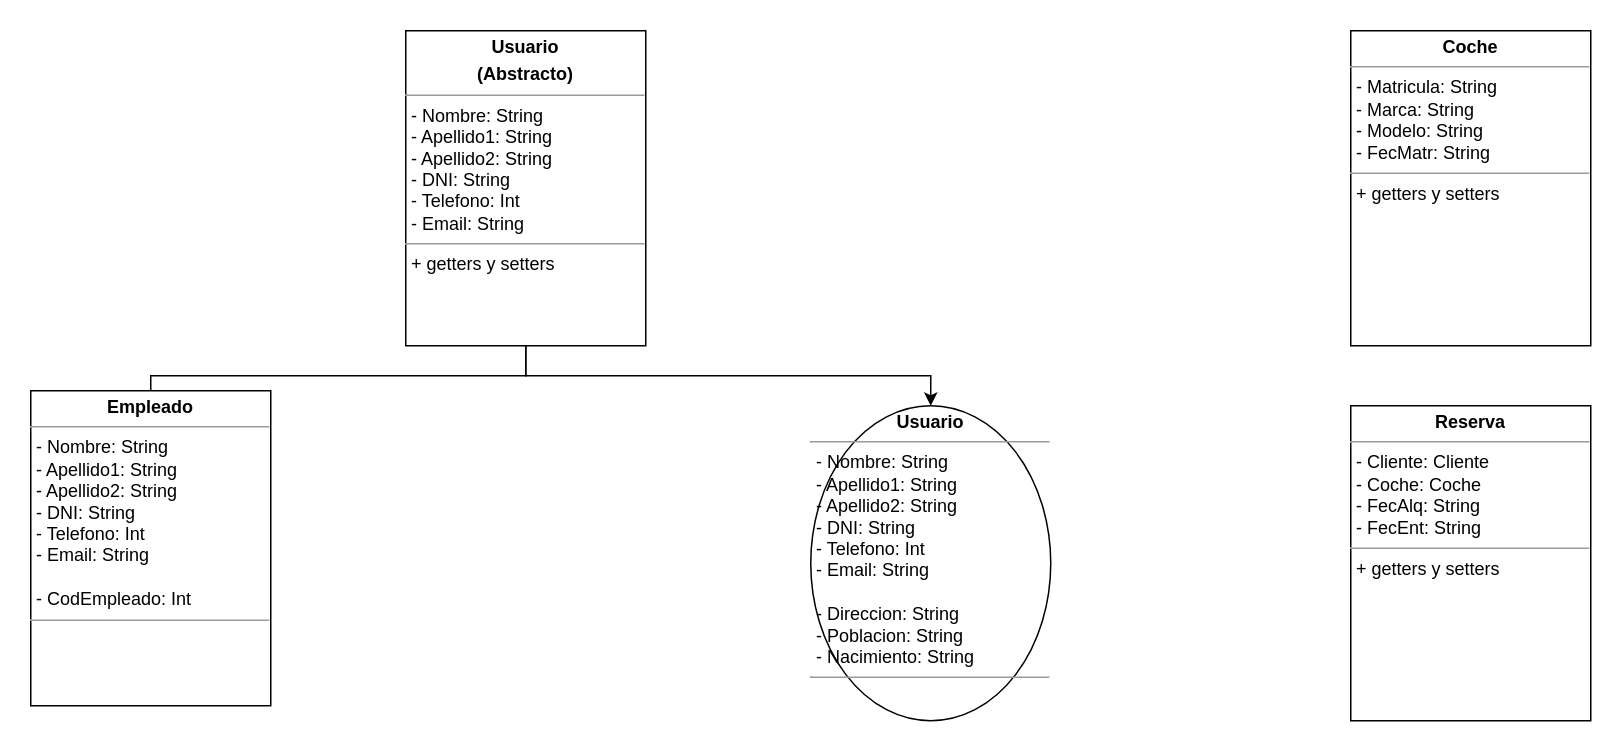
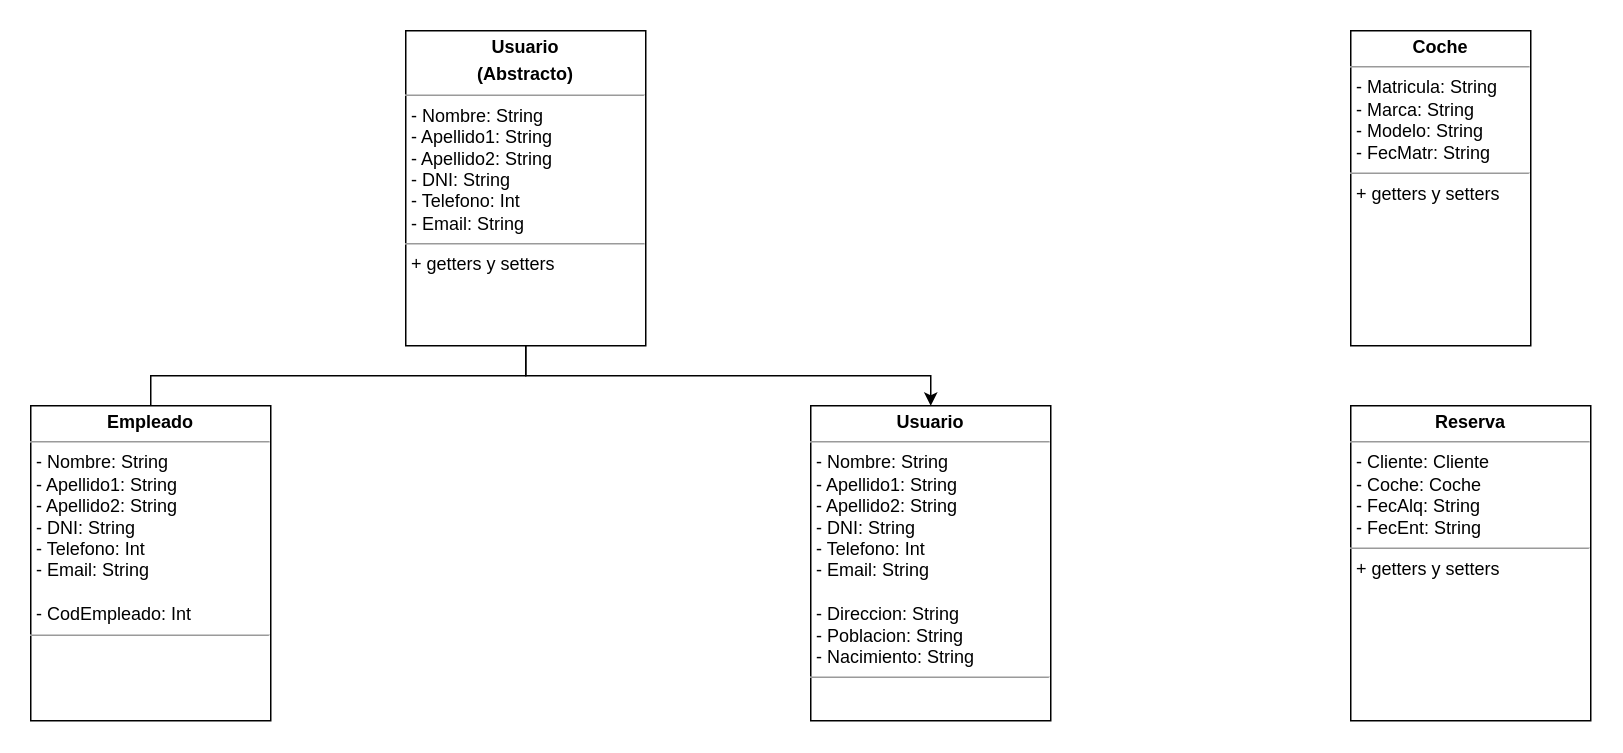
node "Coche - Matricula: String - Marca: String - Modelo: String - FecMatr: String + getters y setters": size 240x315 -> 180x315
node "Empleado - Nombre: String - Apellido1: String - Apellido2: String - DNI: String - Telefono: Int - Email: String - CodEmpleado: Int": moved (151, 548) -> (151, 563)
node "Usuario - Nombre: String - Apellido1: String - Apellido2: String - DNI: String - Telefono: Int - Email: String - Direccion: String - Poblacion: String - Nacimiento: String": shape ellipse -> rectangle
